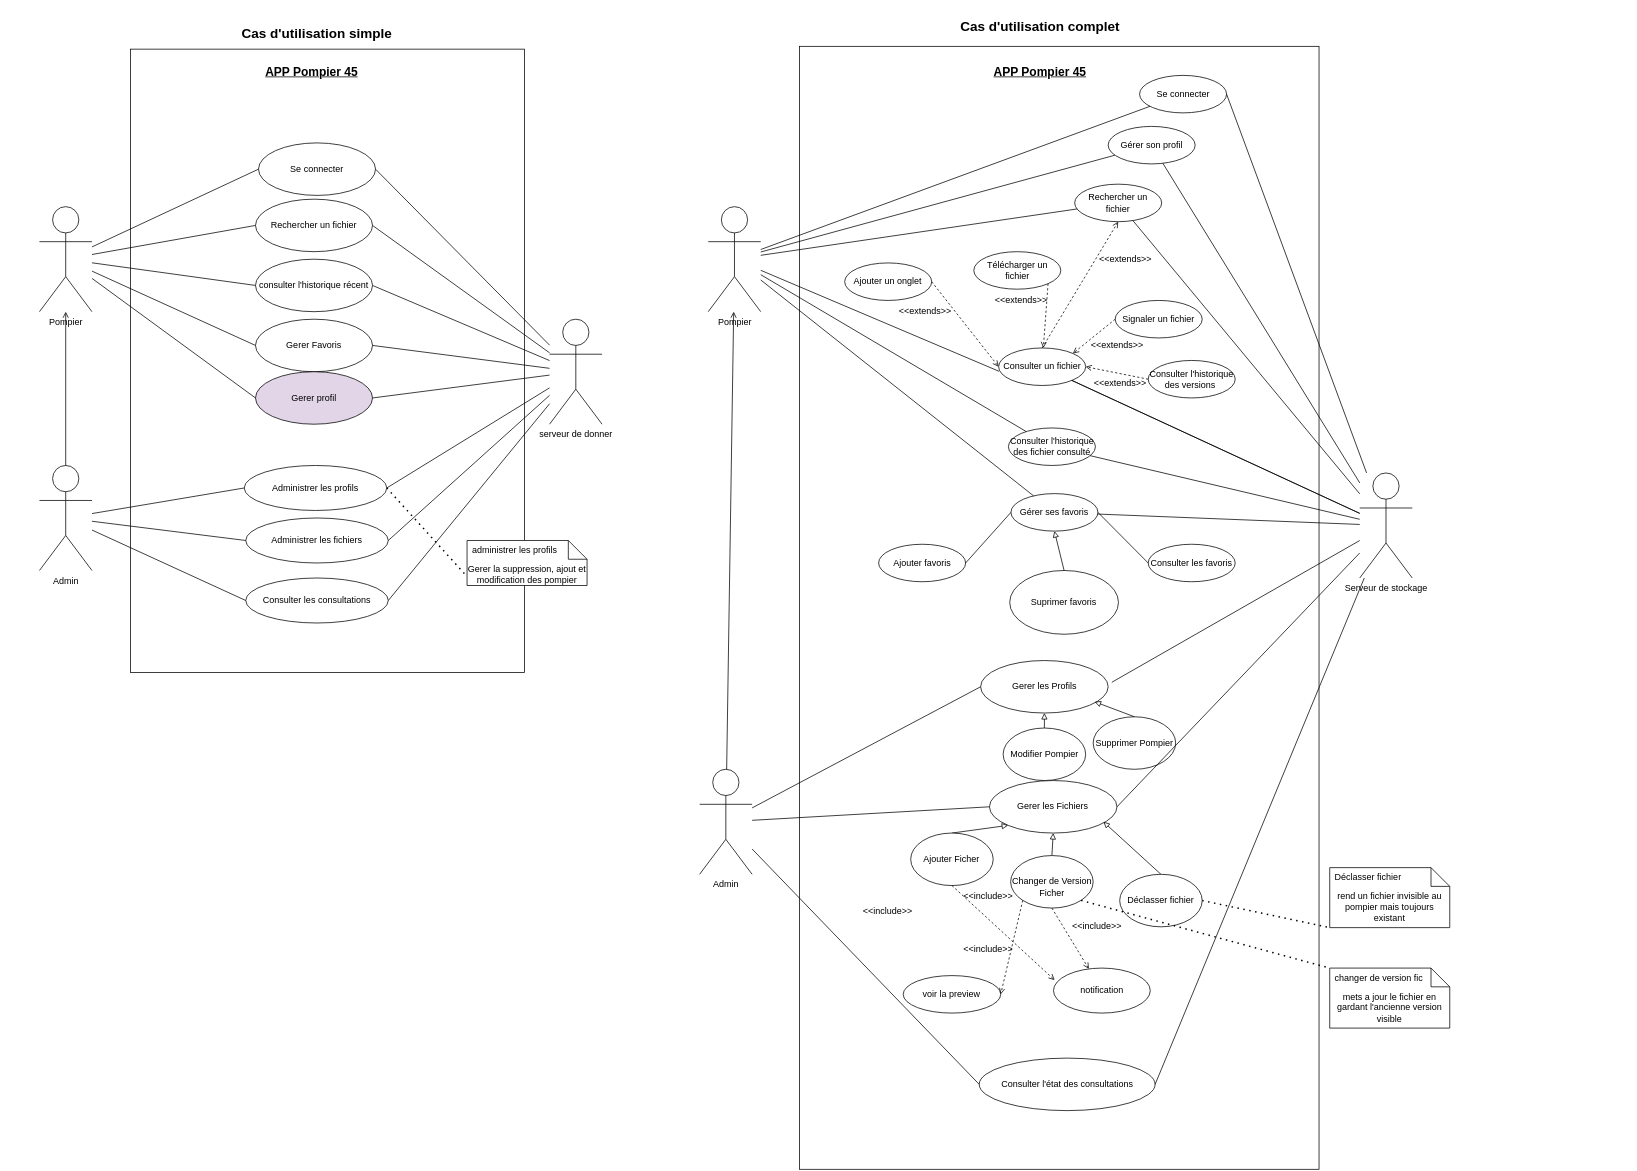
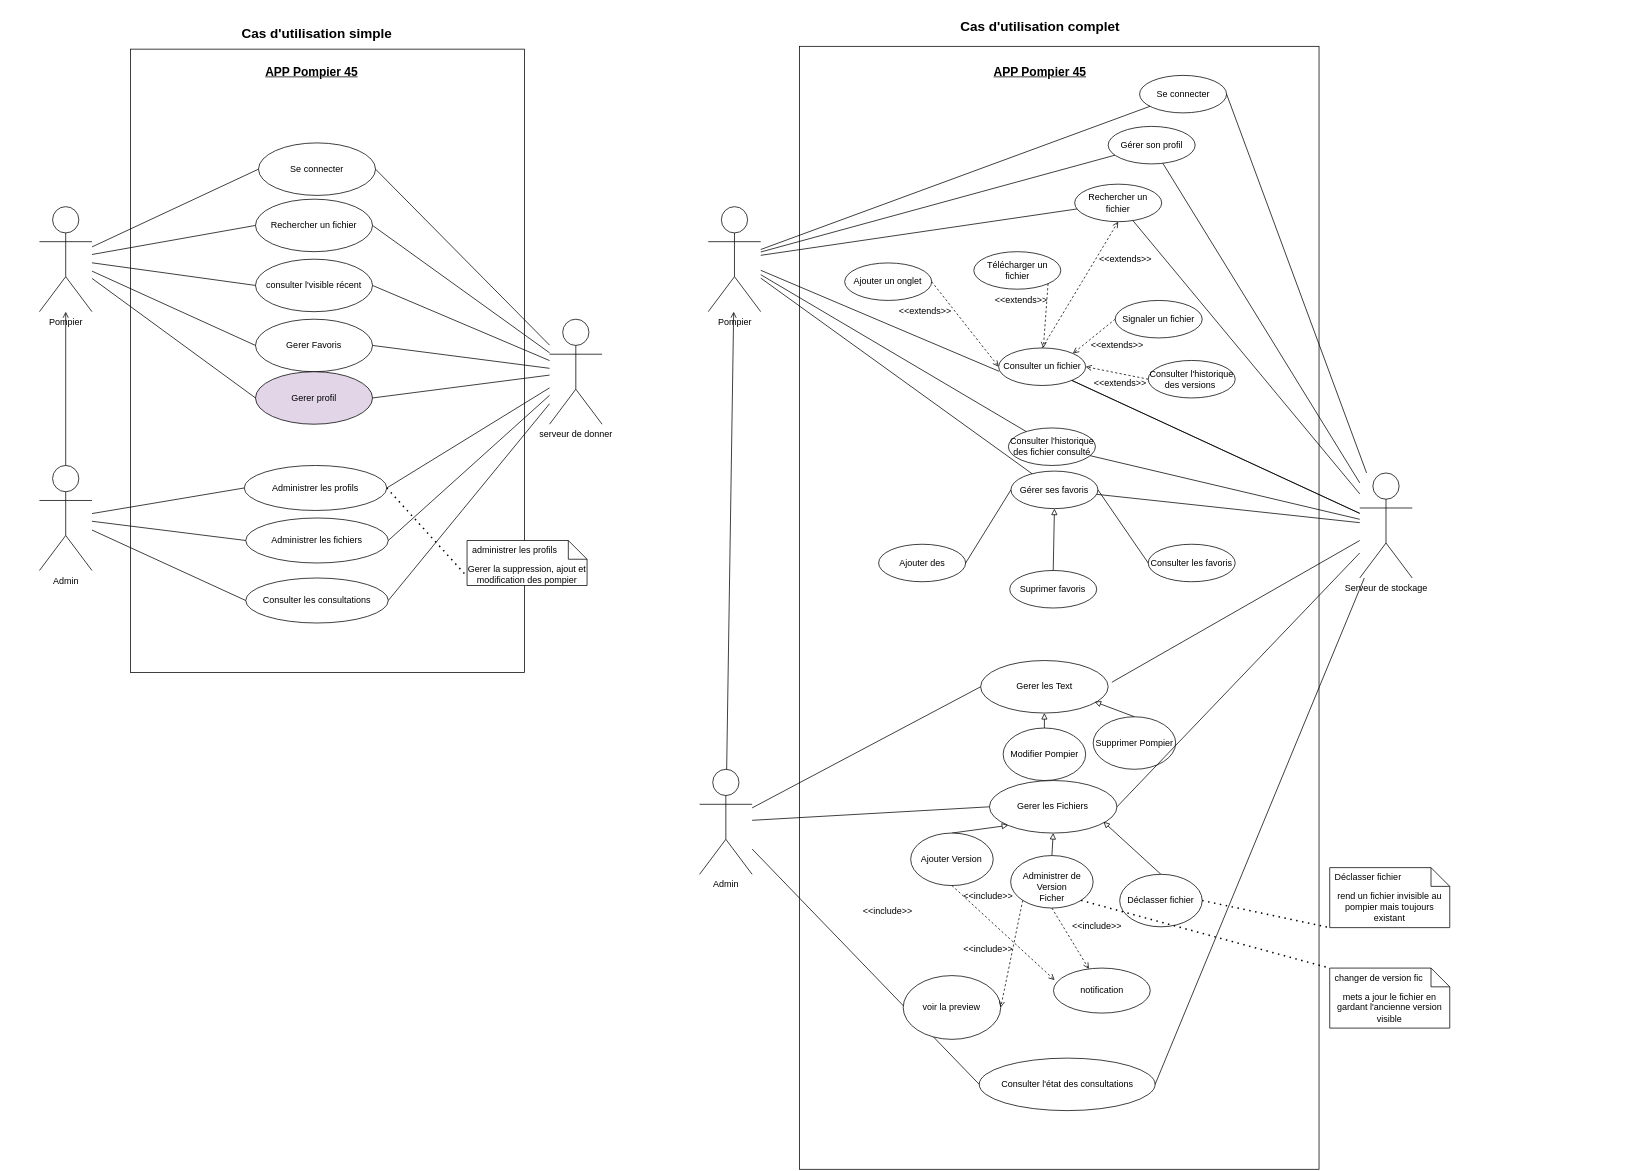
node "consulter l'historique récent": label "consulter l'historique récent" -> "consulter l'visible récent"
node "Gérer ses favoris": moved (1054, 512) -> (1054, 490)
node "Ajouter favoris": label "Ajouter favoris" -> "Ajouter des"
node "Suprimer favoris": size 109x64 -> 87x38
node "Gerer les Profils": label "Gerer les Profils" -> "Gerer les Text"
node "Ajouter Ficher": label "Ajouter Ficher" -> "Ajouter Version"
node "Changer de Version Ficher": label "Changer de Version Ficher" -> "Administrer de Version Ficher"
node "voir la preview": size 98x38 -> 98x64
